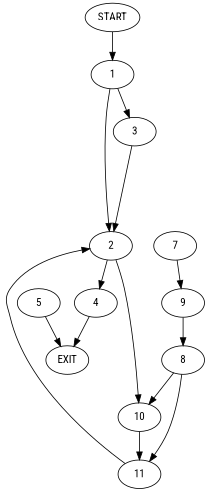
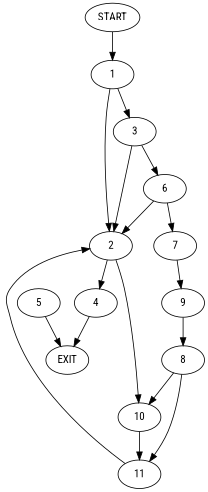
node "6": added
